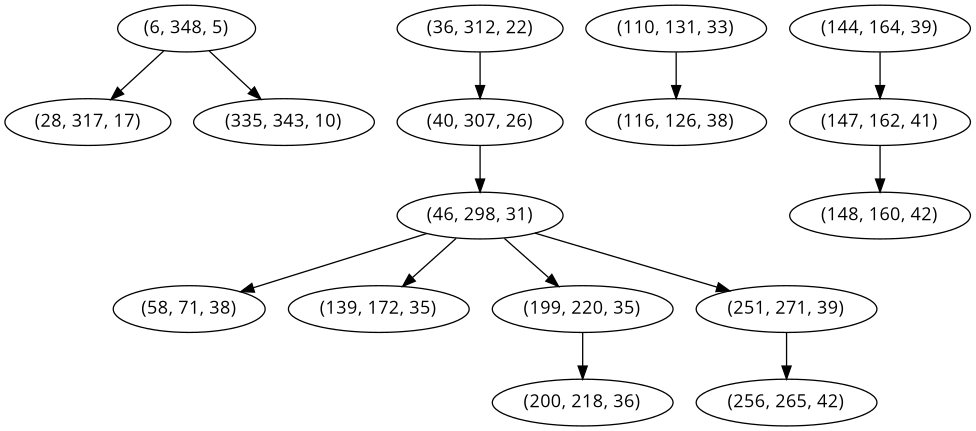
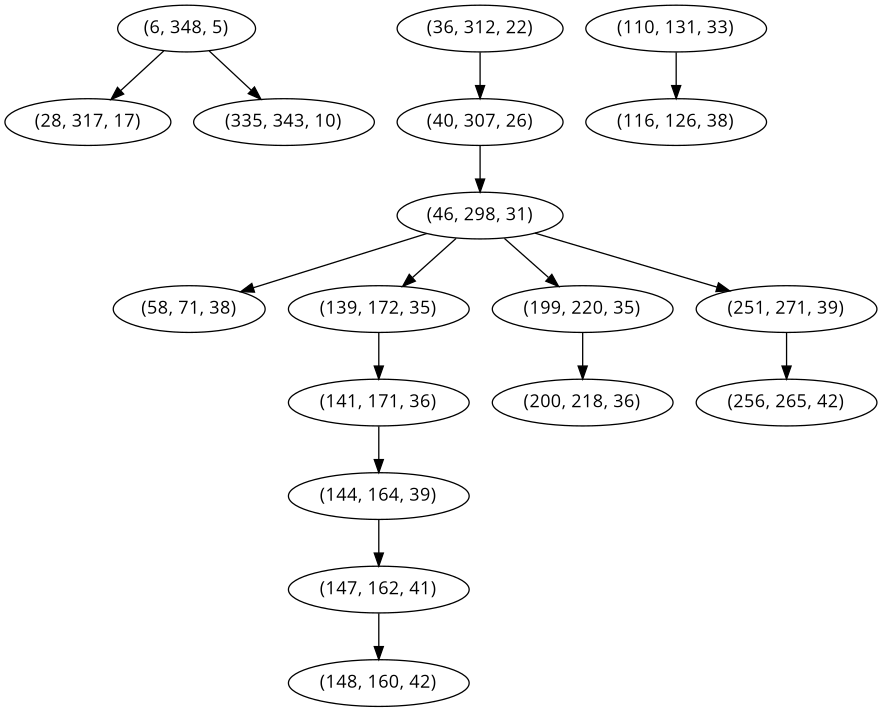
node "(141, 171, 36)": added
